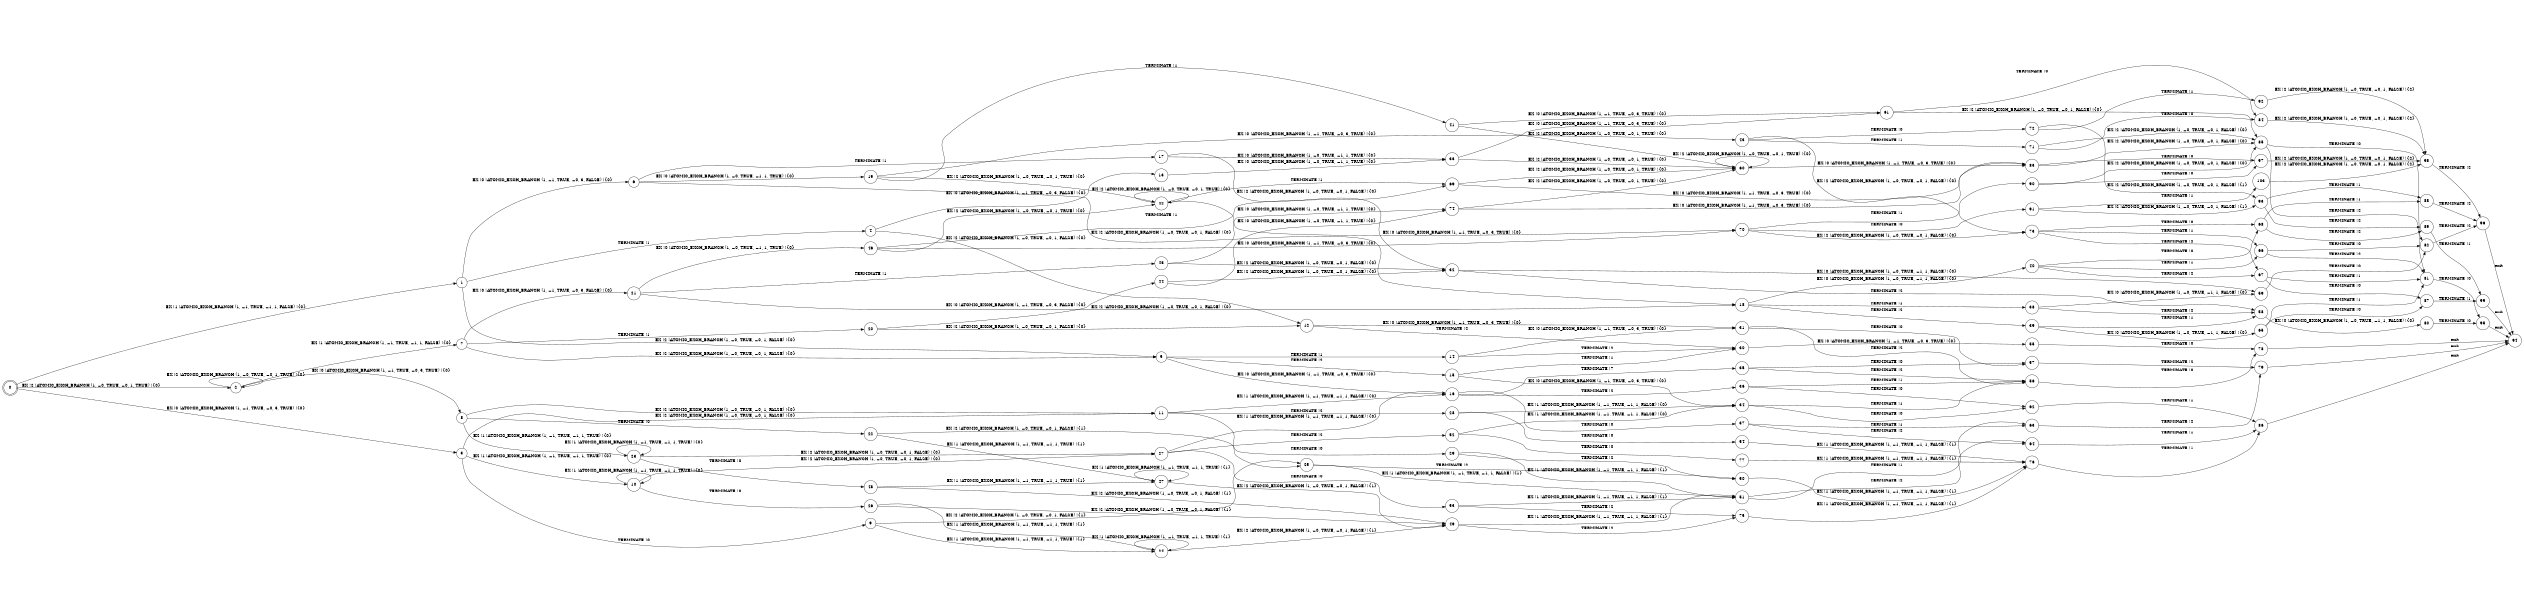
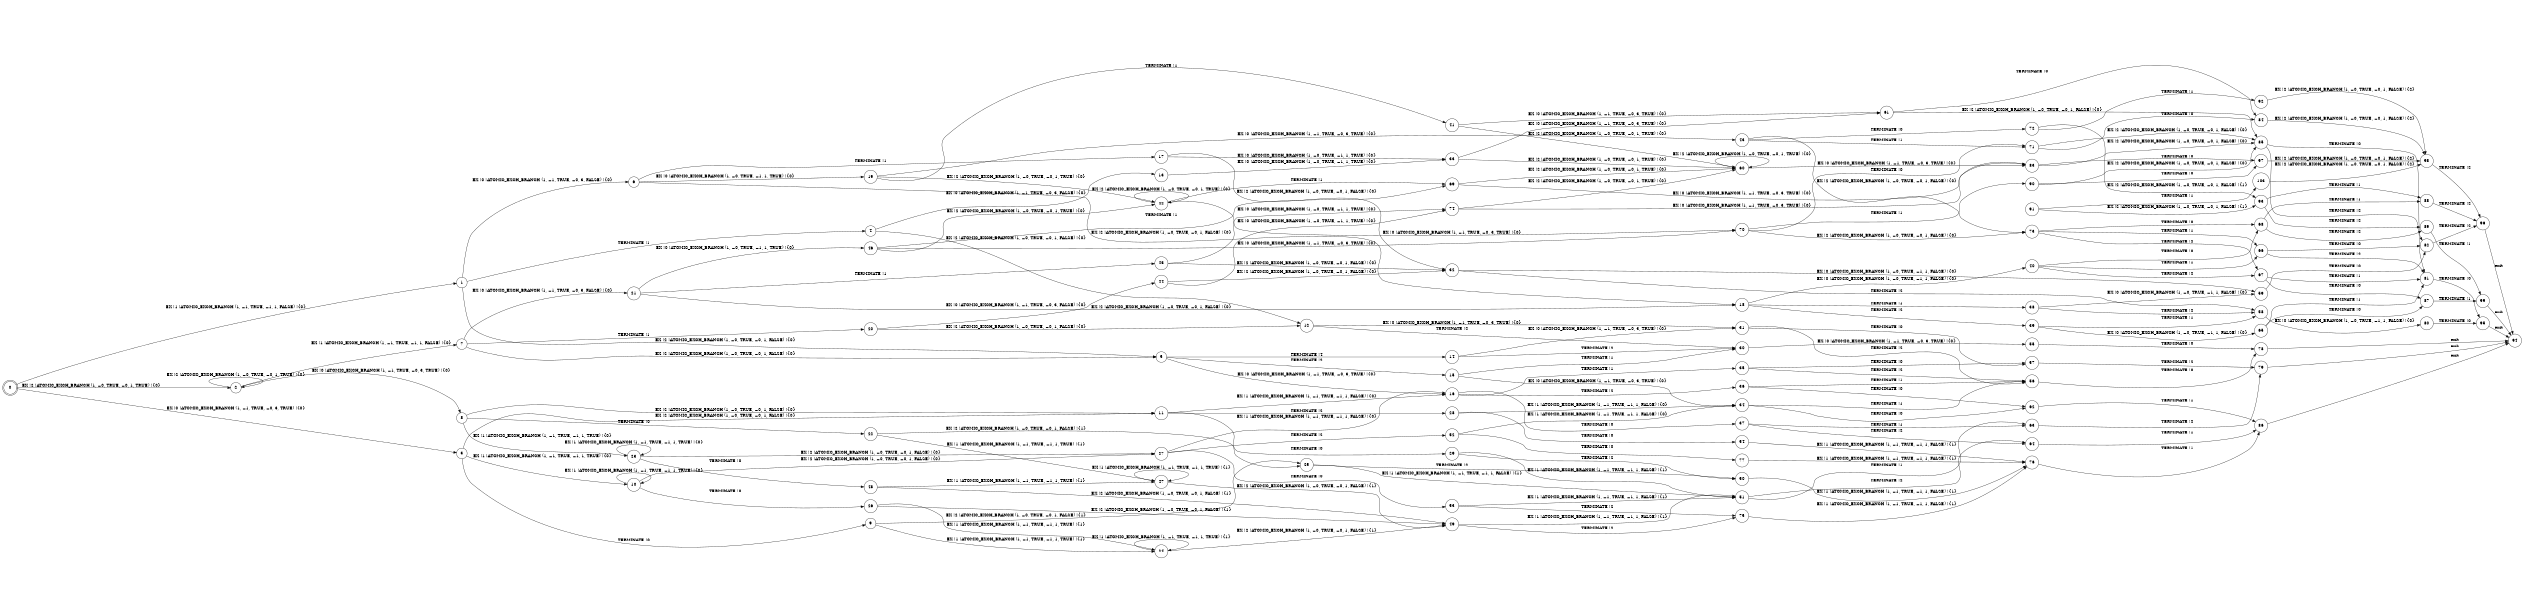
edge "70" -> "91": now "70" -> "71"
edge "5" -> "14": label "TERMINATE !1" -> "TERMINATE !4"
edge "16" -> "35": label "TERMINATE !7" -> "TERMINATE !1"
